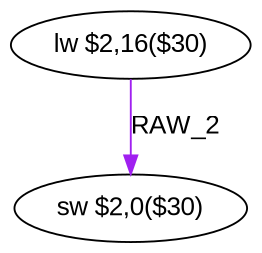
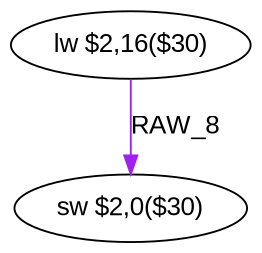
edge "lw $2,16($30)" -> "sw $2,0($30)": label "RAW_2" -> "RAW_8"
